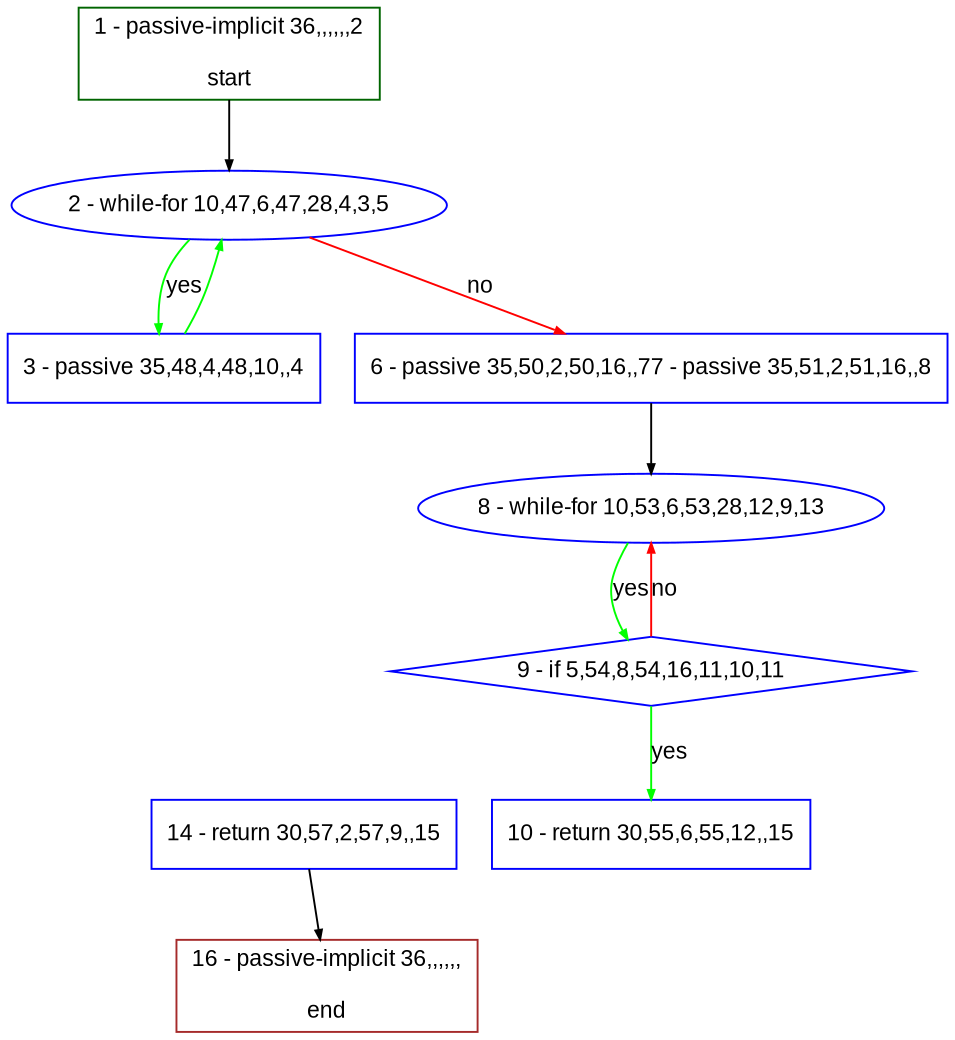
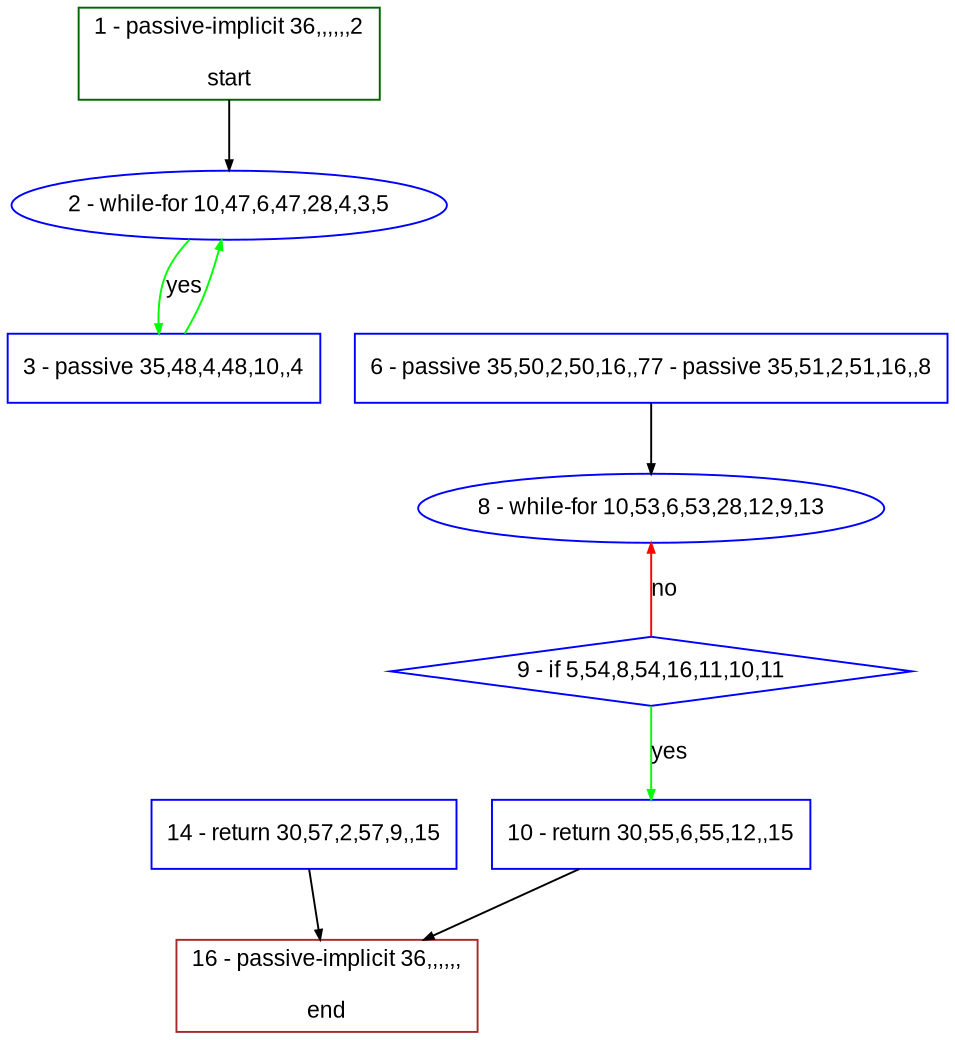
edge "2 - while-for 10,47,6,47,28,4,3,5" -> "6 - passive 35,50,2,50,16,,77 - passive 35,51,2,51,16,,8": removed, label "no"
edge "8 - while-for 10,53,6,53,28,12,9,13" -> "9 - if 5,54,8,54,16,11,10,11": removed, label "yes"
edge "10 - return 30,55,6,55,12,,15" -> "16 - passive-implicit 36,,,,,, end": added
